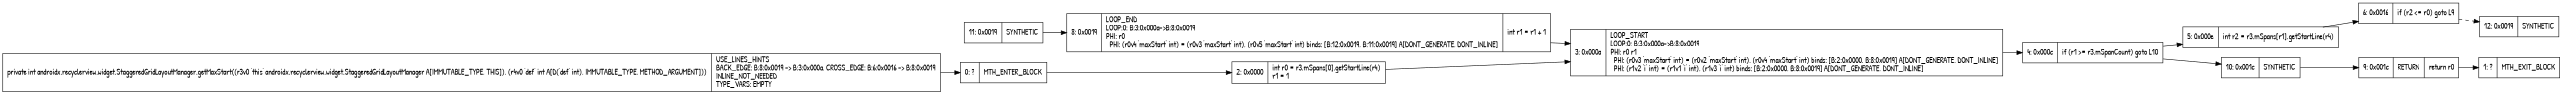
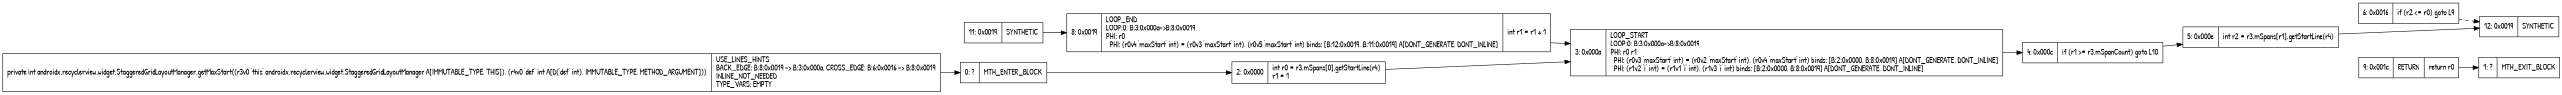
edge "5: 0x000e" -> "6: 0x0016": now "5: 0x000e" -> "12: 0x0019"
node "10: 0x001c": removed
